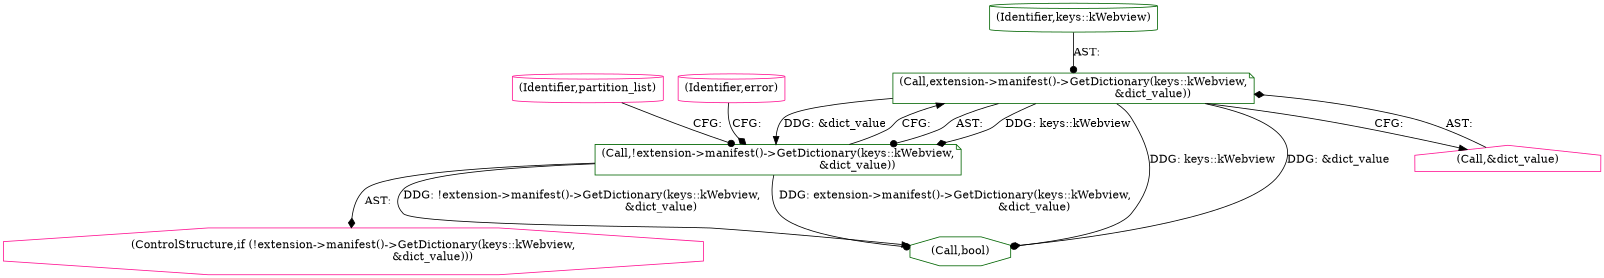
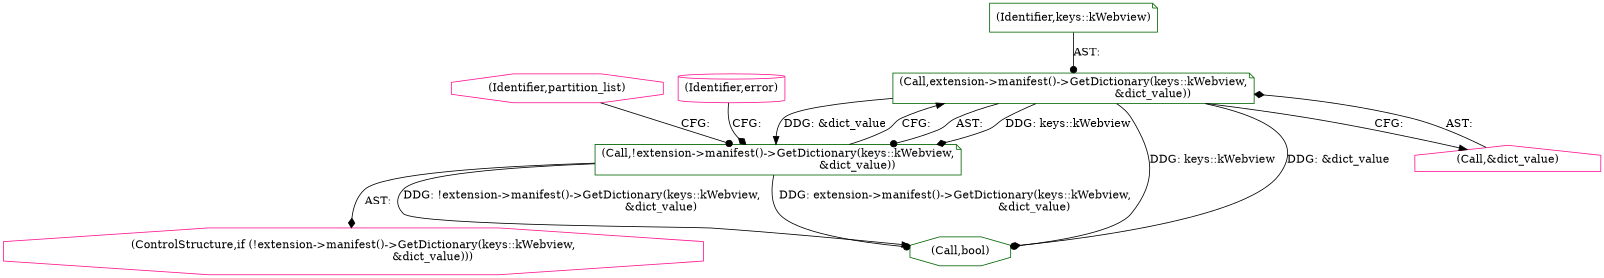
node "(Identifier,keys::kWebview)": shape cylinder -> note
node "(Identifier,partition_list)": shape cylinder -> octagon
